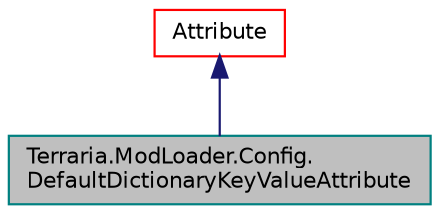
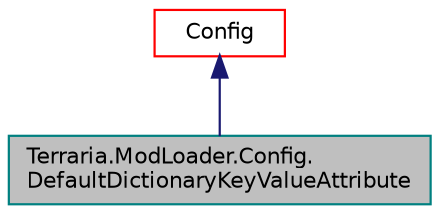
node "Attribute": label "Attribute" -> "Config"
